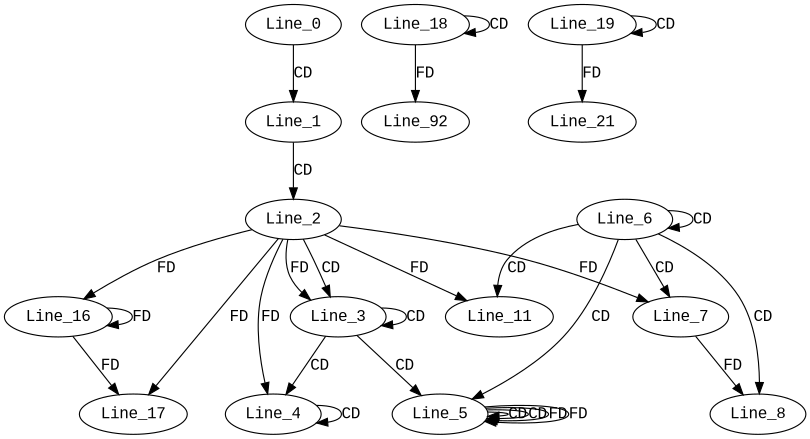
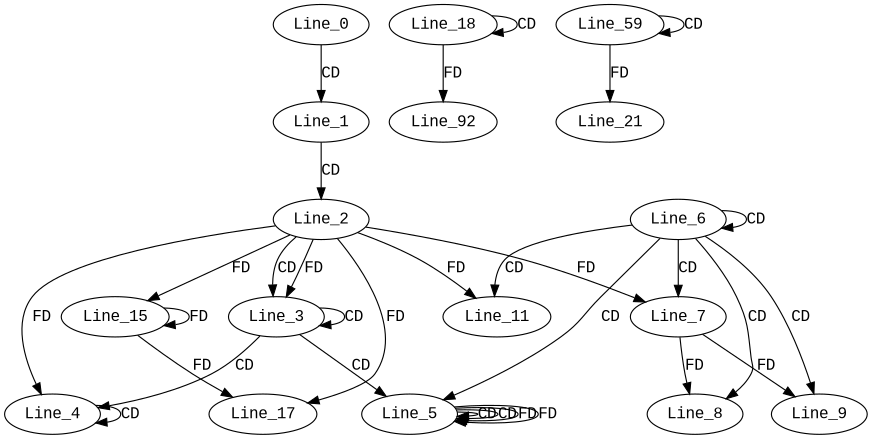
node "Line_19": label "Line_19" -> "Line_59"
node "Line_16": label "Line_16" -> "Line_15"
node "Line_9": added
